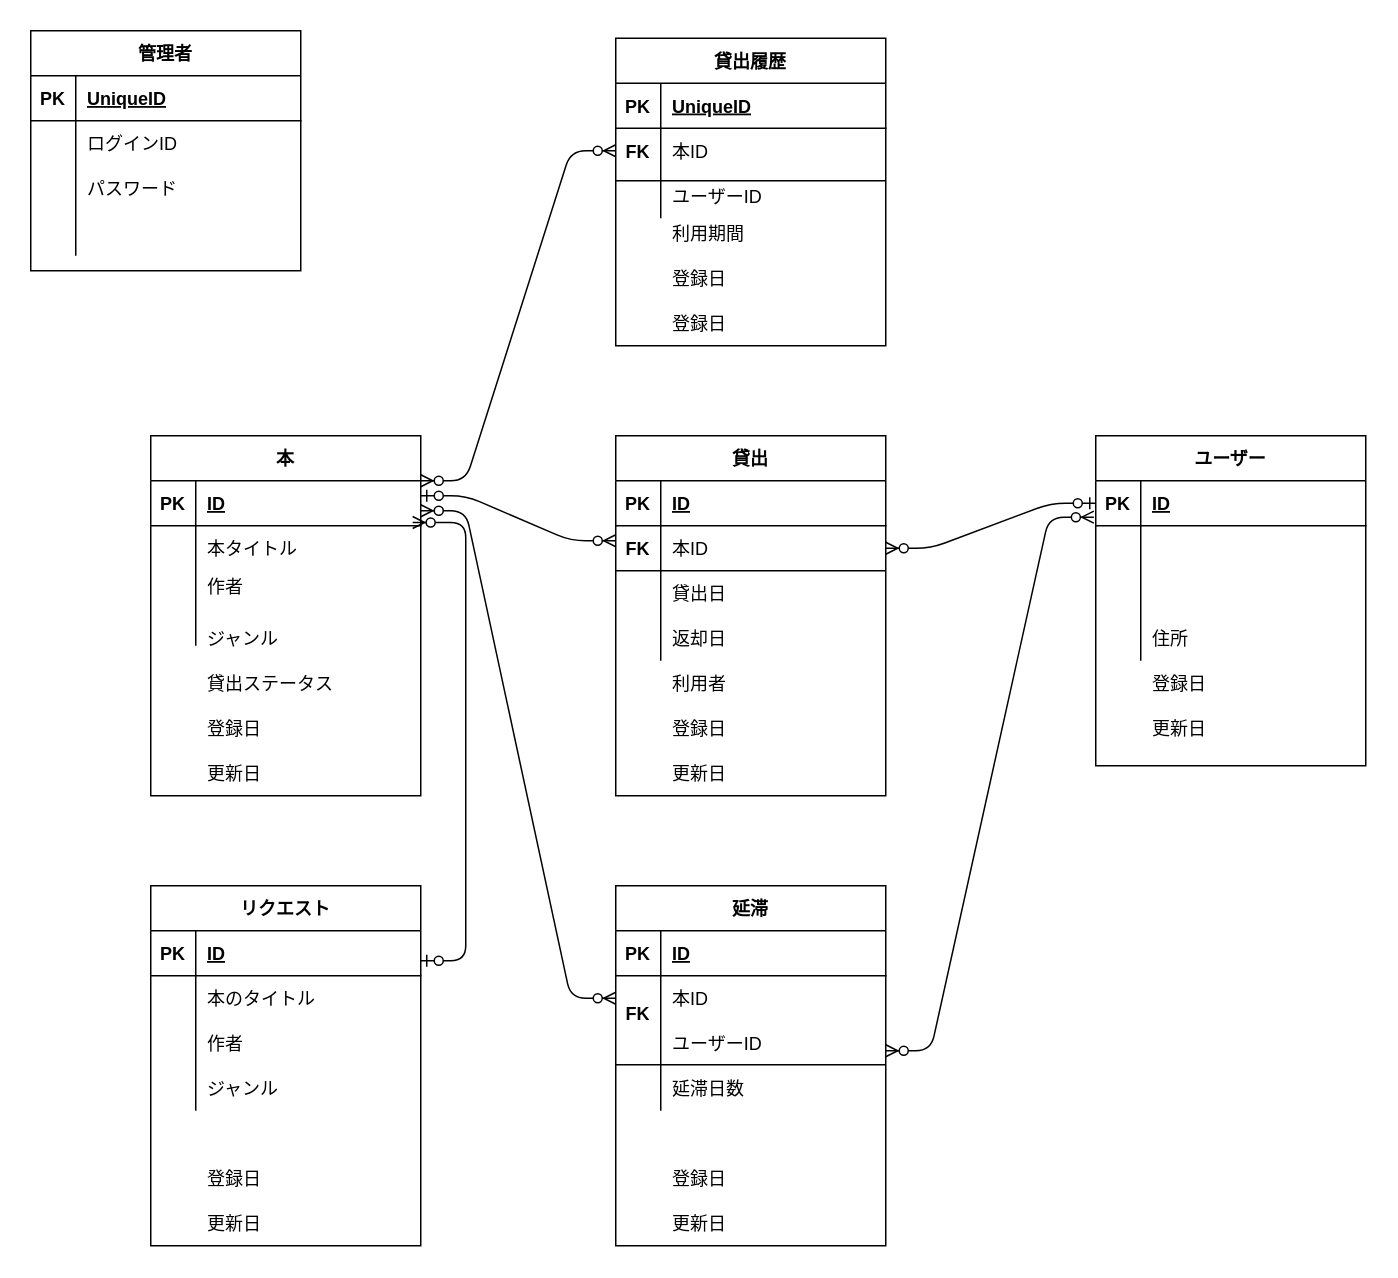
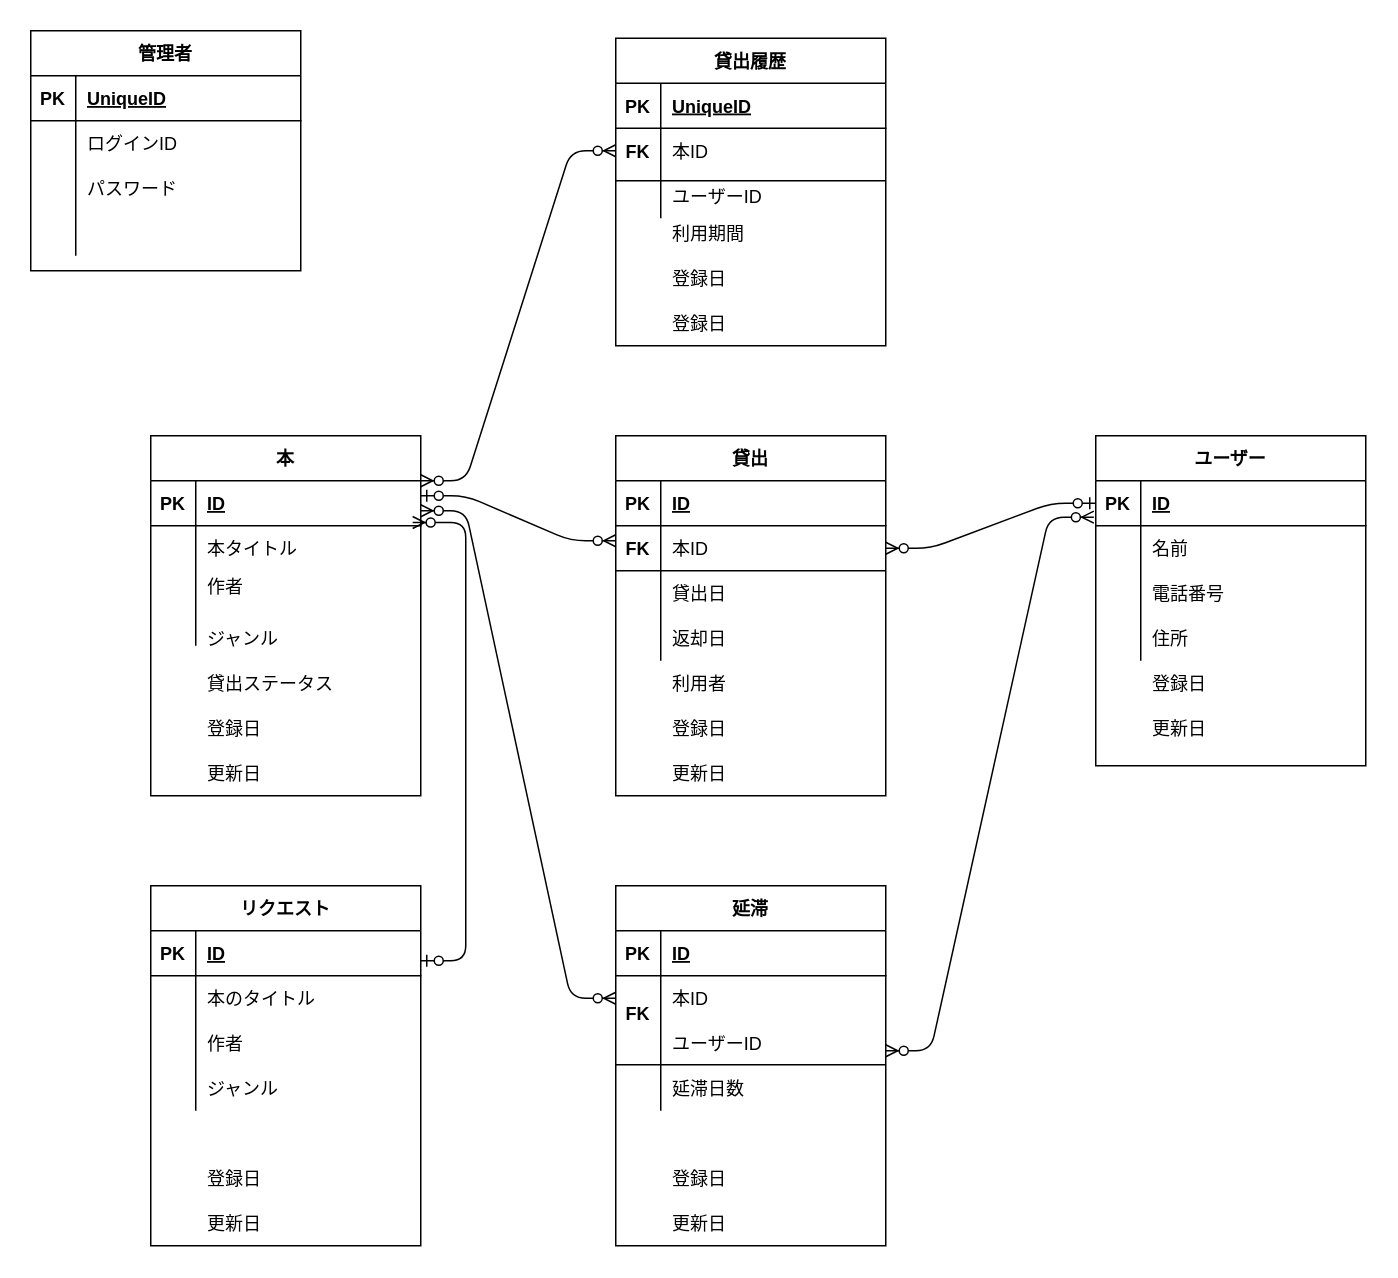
node "名前": added
node "電話番号": added
